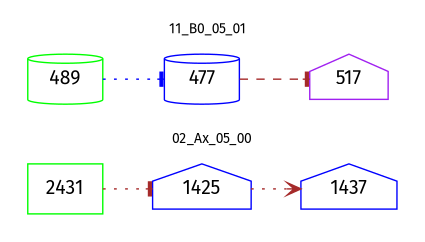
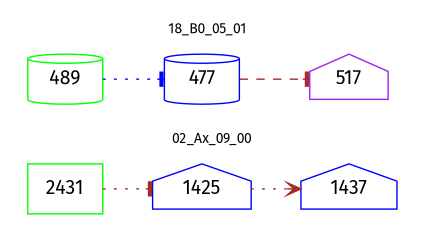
cluster "11_B0_05_01": label "11_B0_05_01" -> "18_B0_05_01"
cluster "02_Ax_05_00": label "02_Ax_05_00" -> "02_Ax_09_00"
